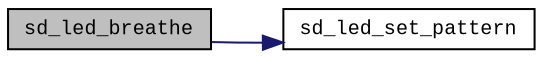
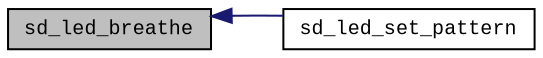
edge "sd_led_breathe" -> "sd_led_set_pattern": reversed
